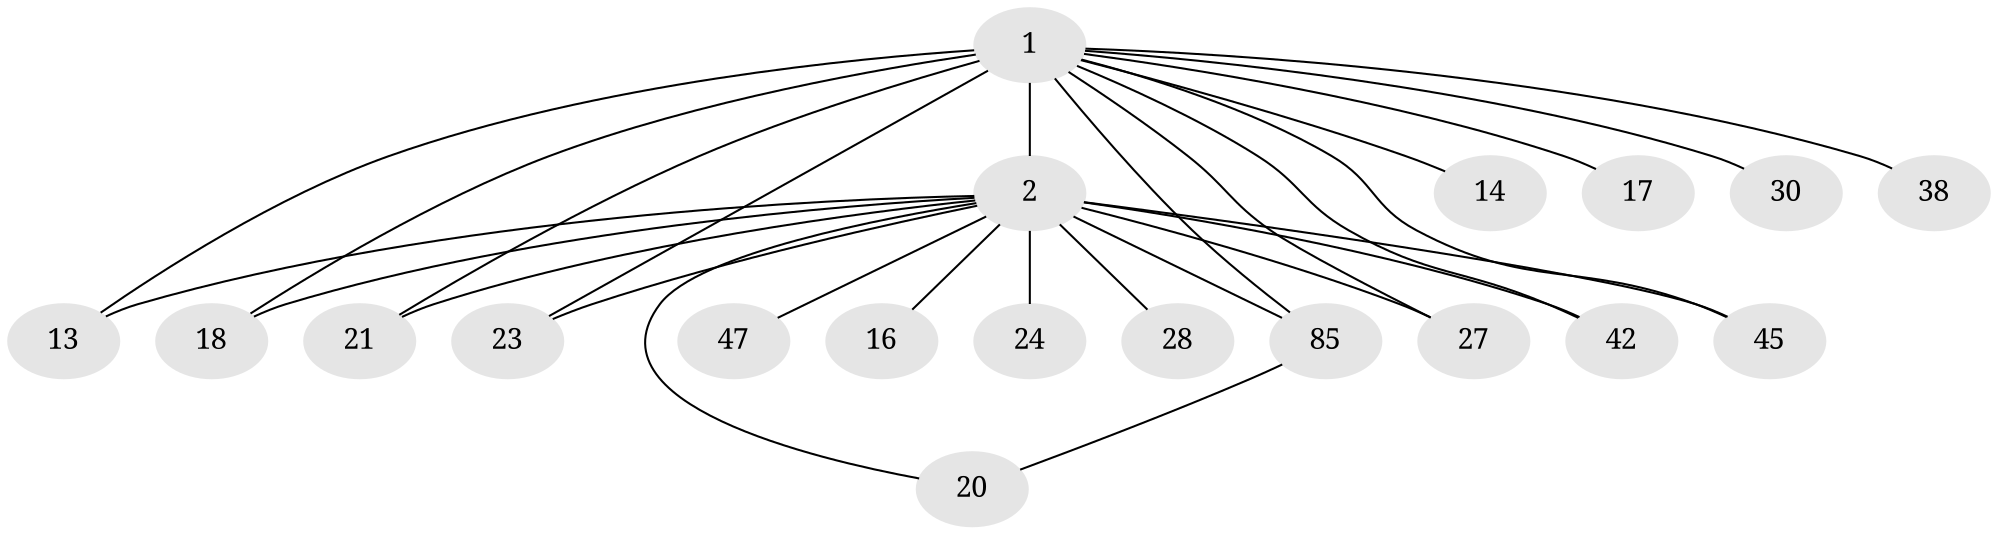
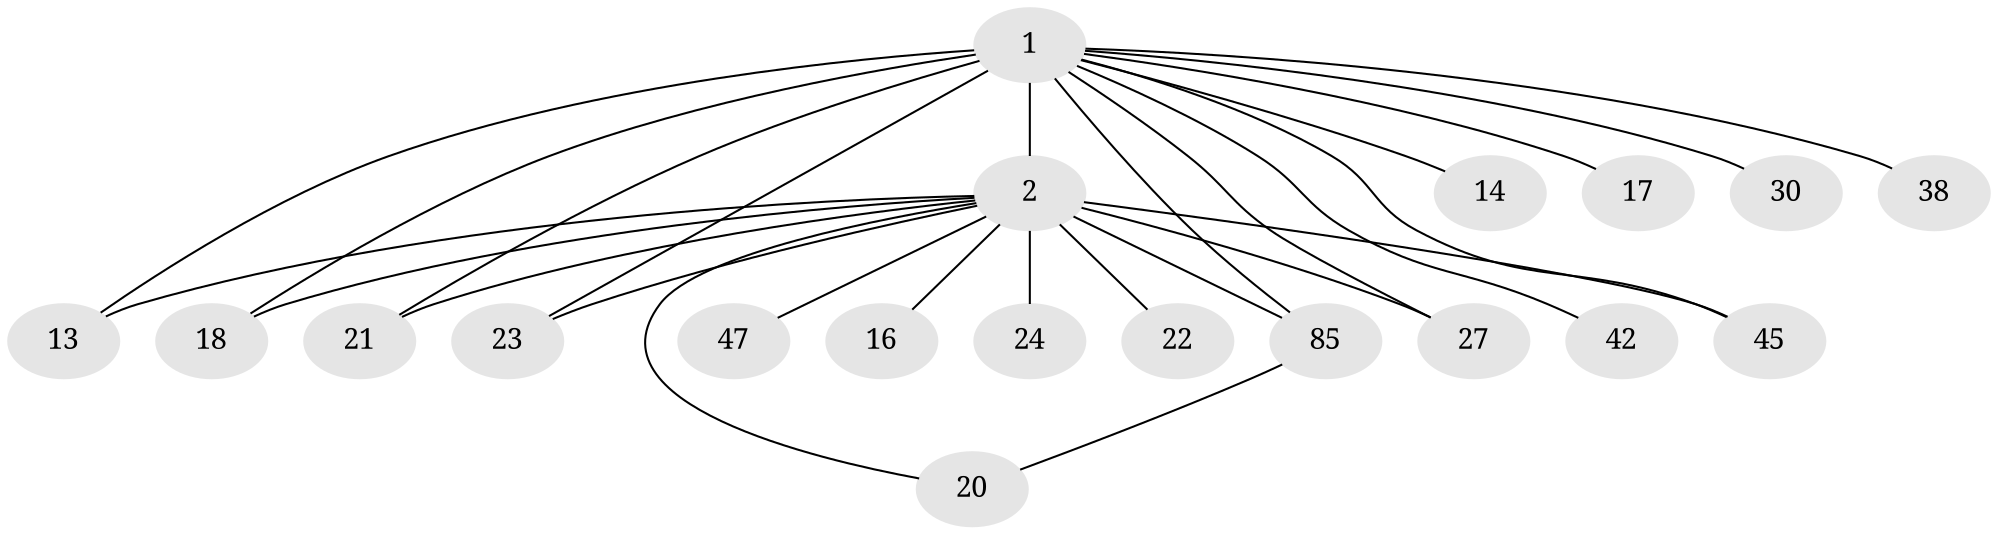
edge "2" -- "42": removed
node "28": label "28" -> "22"
